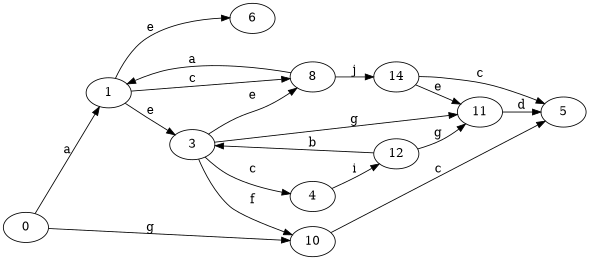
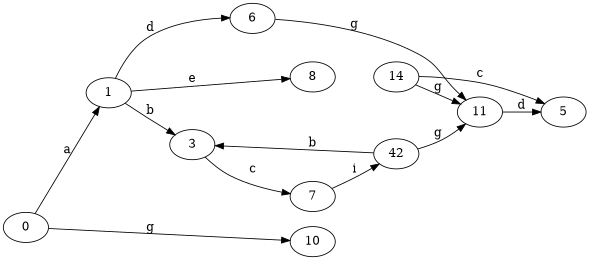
edge "1" -> "6": label "e" -> "d"
edge "8" -> "1": removed, label "a"
edge "8" -> "14": removed, label "j"
edge "1" -> "8": label "c" -> "e"
edge "14" -> "11": label "e" -> "g"
edge "1" -> "3": label "e" -> "b"
edge "3" -> "8": removed, label "e"
edge "3" -> "11": now "6" -> "11"
node "12": label "12" -> "42"
edge "10" -> "5": removed, label "c"
node "4": label "4" -> "7"
edge "3" -> "10": removed, label "f"
